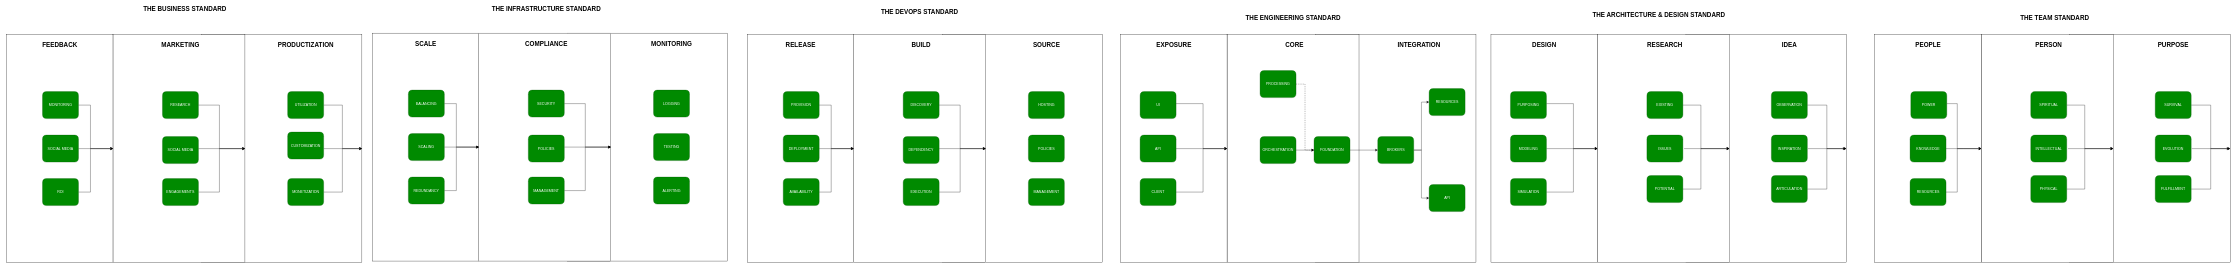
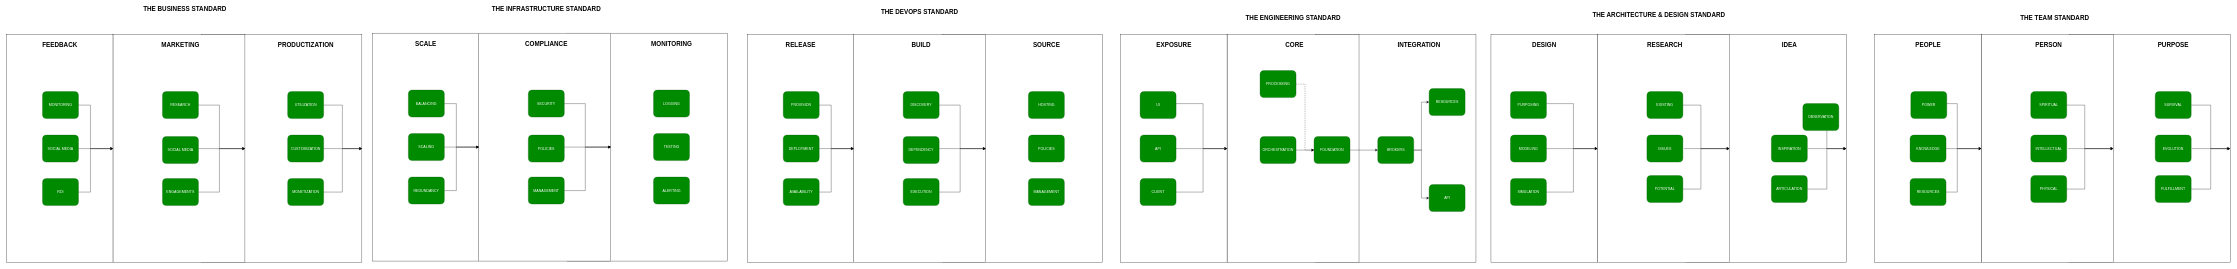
node "OBSERVATION": moved (1790, 105) -> (1821, 117)
node "CUSTOMIZATION": moved (305, 146) -> (305, 149)
